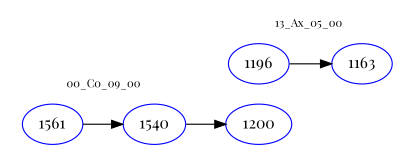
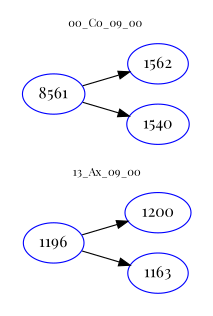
cluster "13_Ax_05_00": label "13_Ax_05_00" -> "13_Ax_09_00"
node "1562": added
node "1561": label "1561" -> "8561"
edge "1540" -> "1200": now "1196" -> "1200"
